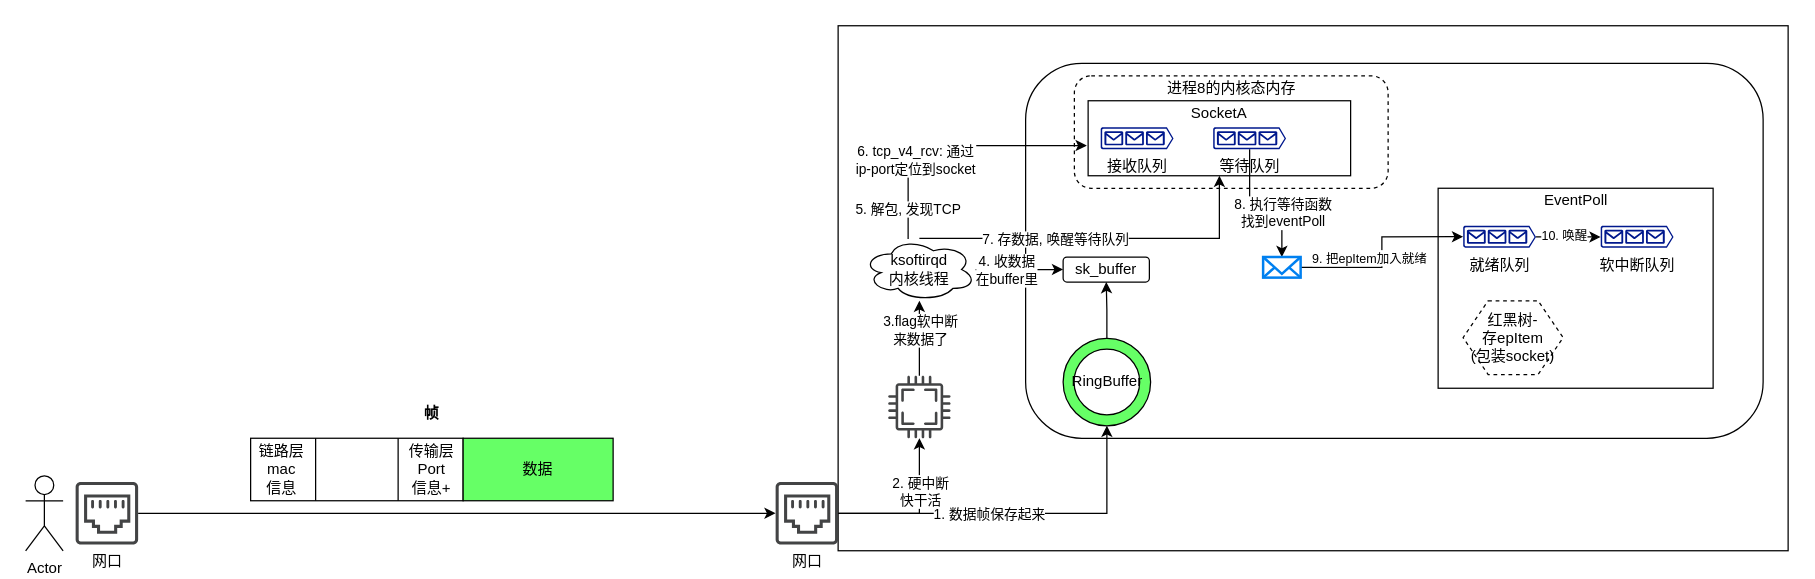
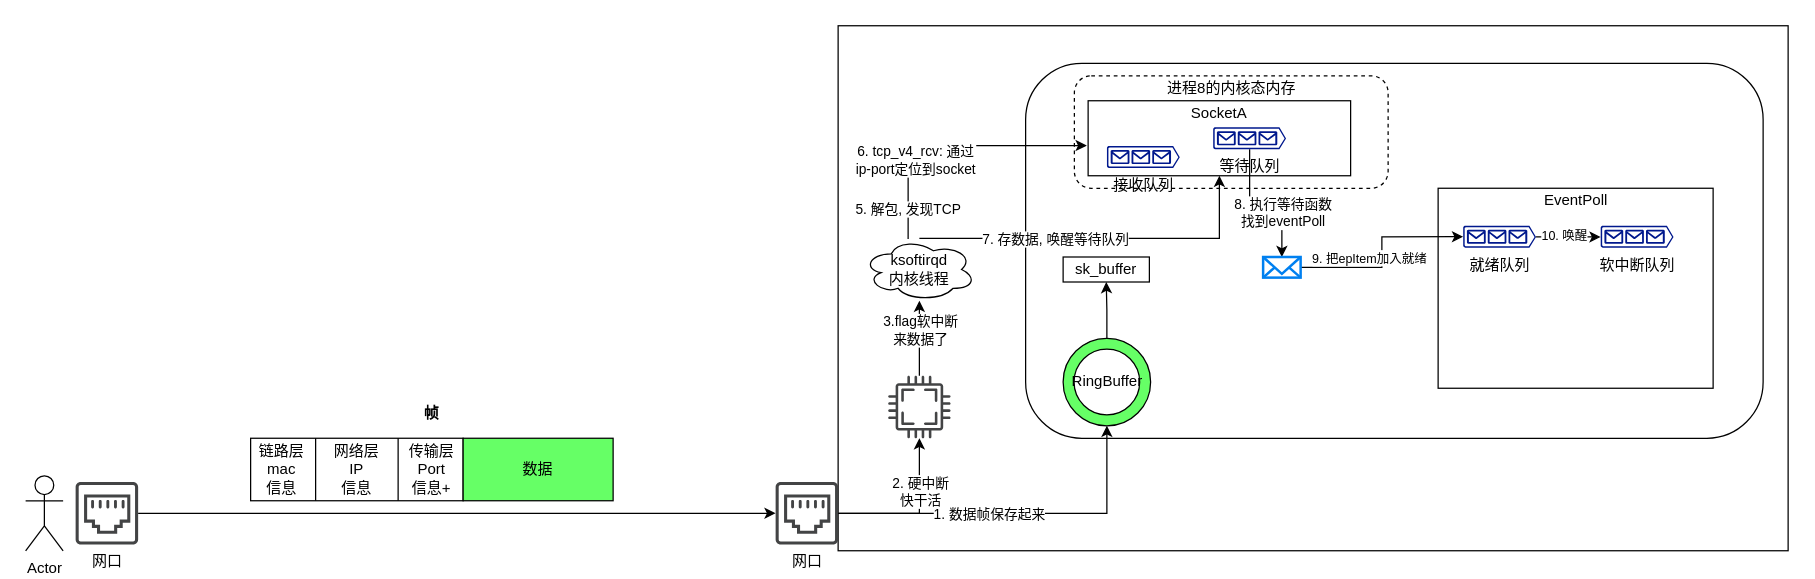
node "接收队列": moved (1137, 138) -> (1143, 157)
edge "ksoftirqd 内核线程" -> "sk_buffer": removed, label "4. 收数据 在buffer里"
node "sk_buffer": shape rounded rectangle -> rectangle
node "红黑树- 存epItem (包装socket)": removed
node "网络层 IP 信息": added
